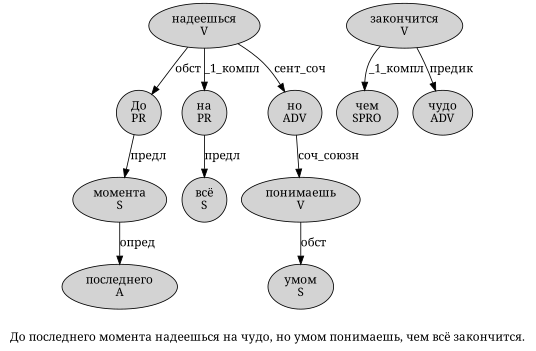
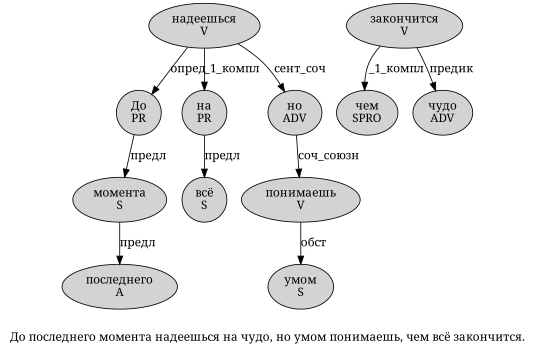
edge "надеешься V" -> "До PR": label "обст" -> "опред"
edge "момента S" -> "последнего A": label "опред" -> "предл"
